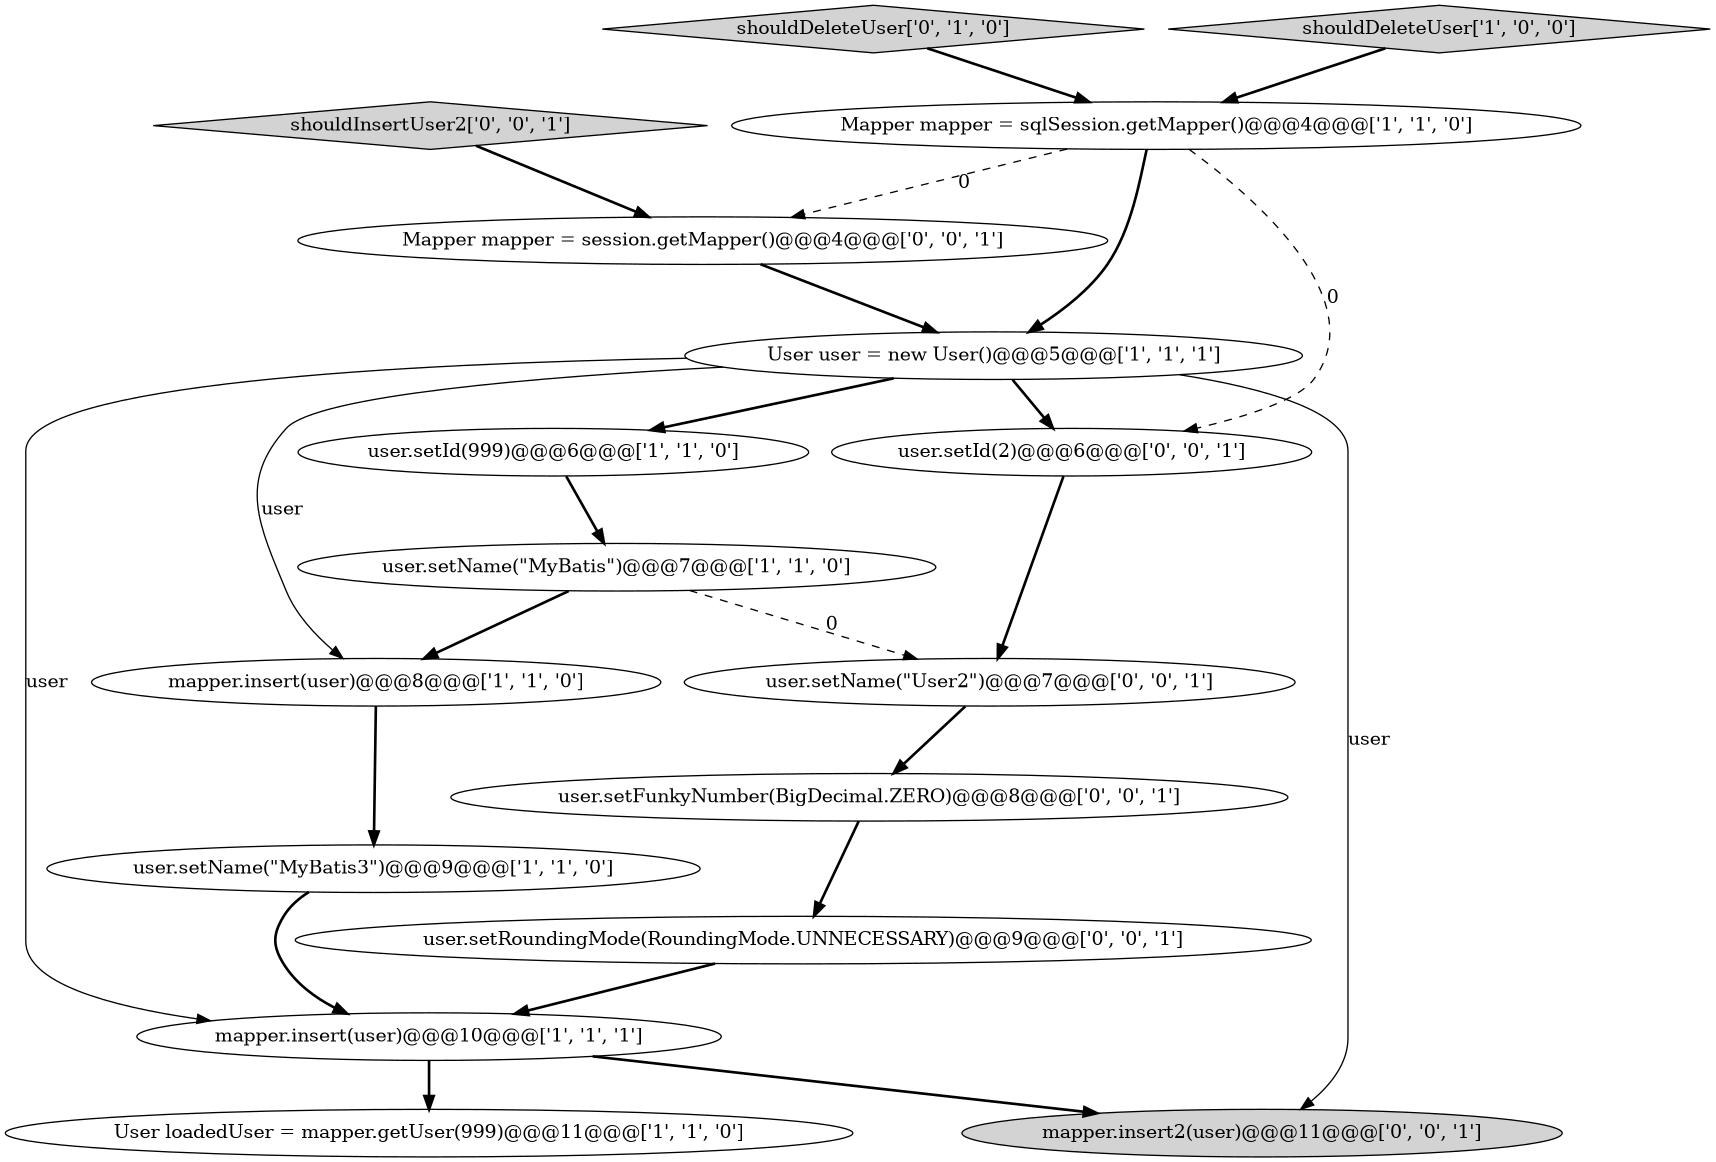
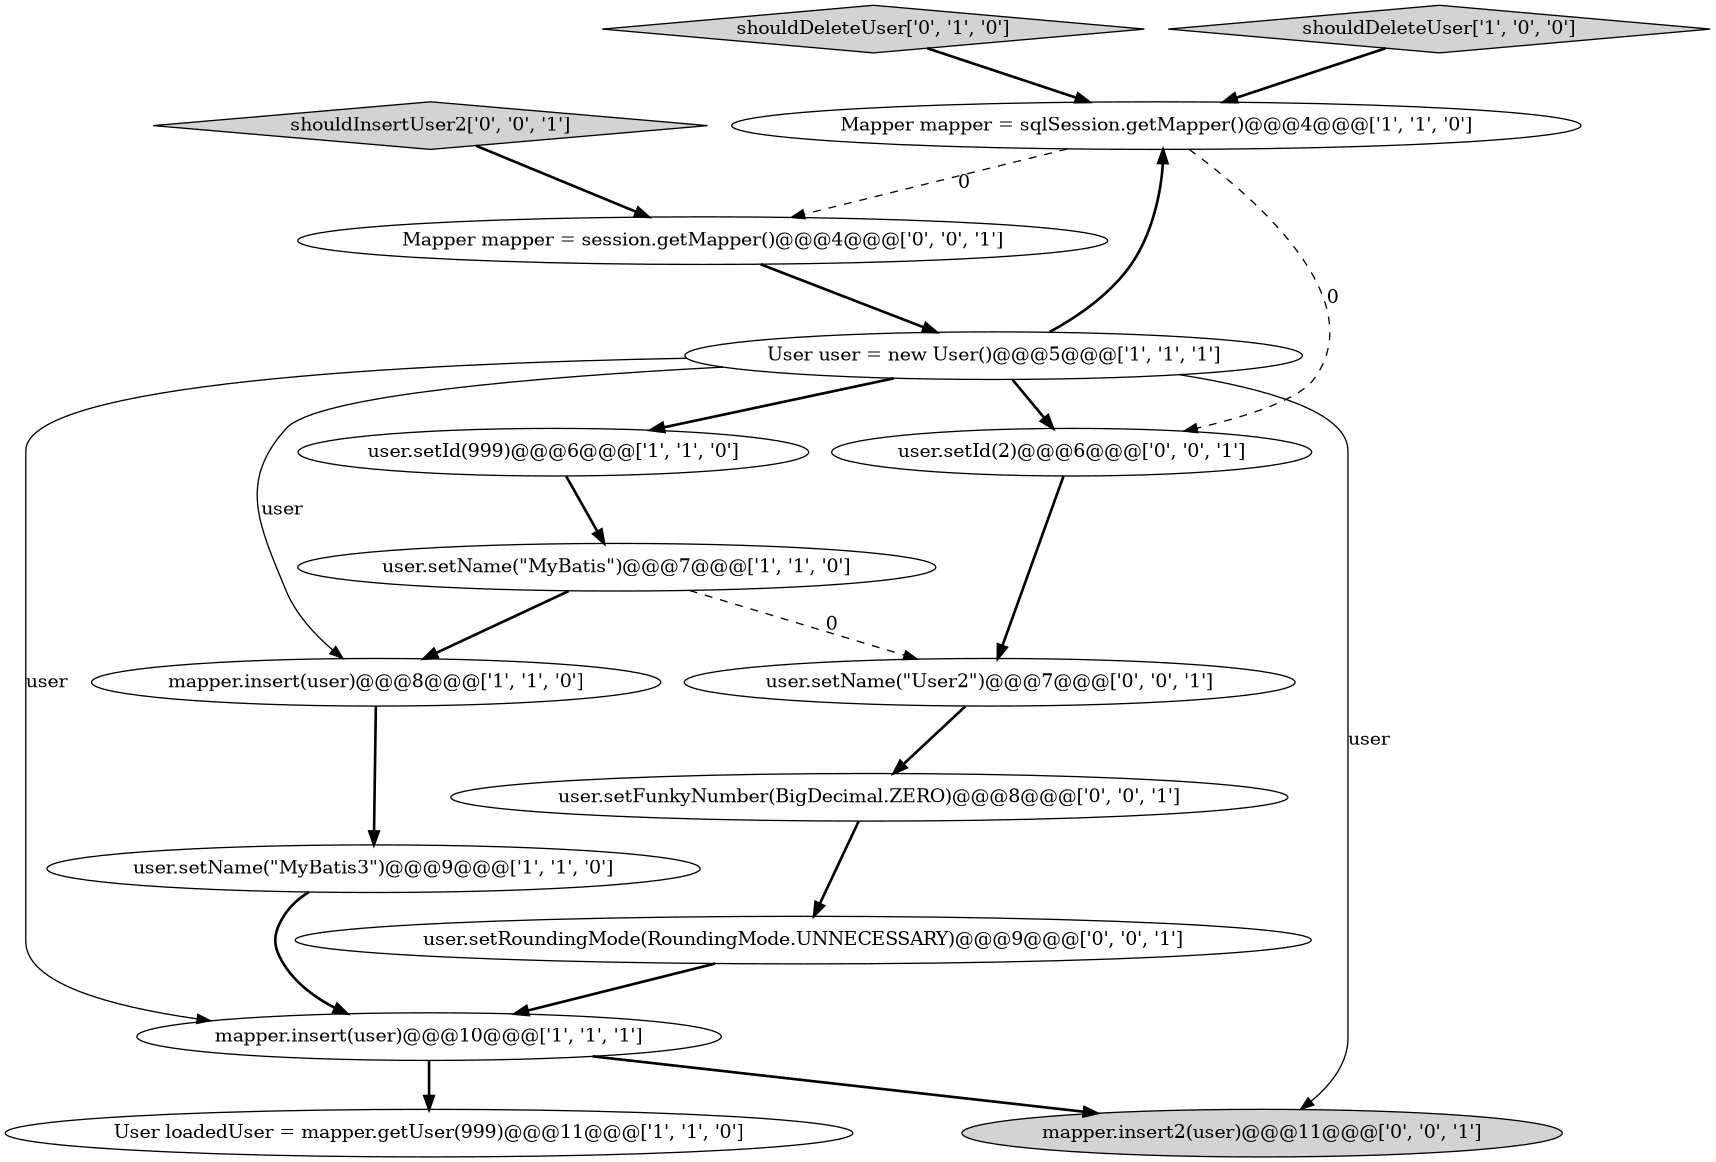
edge "Mapper mapper = sqlSession.getMapper()@@@4@@@['1', '1', '0']" -> "User user = new User()@@@5@@@['1', '1', '1']": reversed
